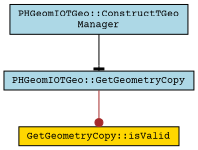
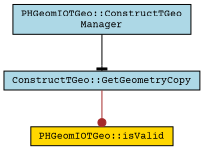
node "PHGeomIOTGeo::GetGeometryCopy": label "PHGeomIOTGeo::GetGeometryCopy" -> "ConstructTGeo::GetGeometryCopy"
node "GetGeometryCopy::isValid": label "GetGeometryCopy::isValid" -> "PHGeomIOTGeo::isValid"
